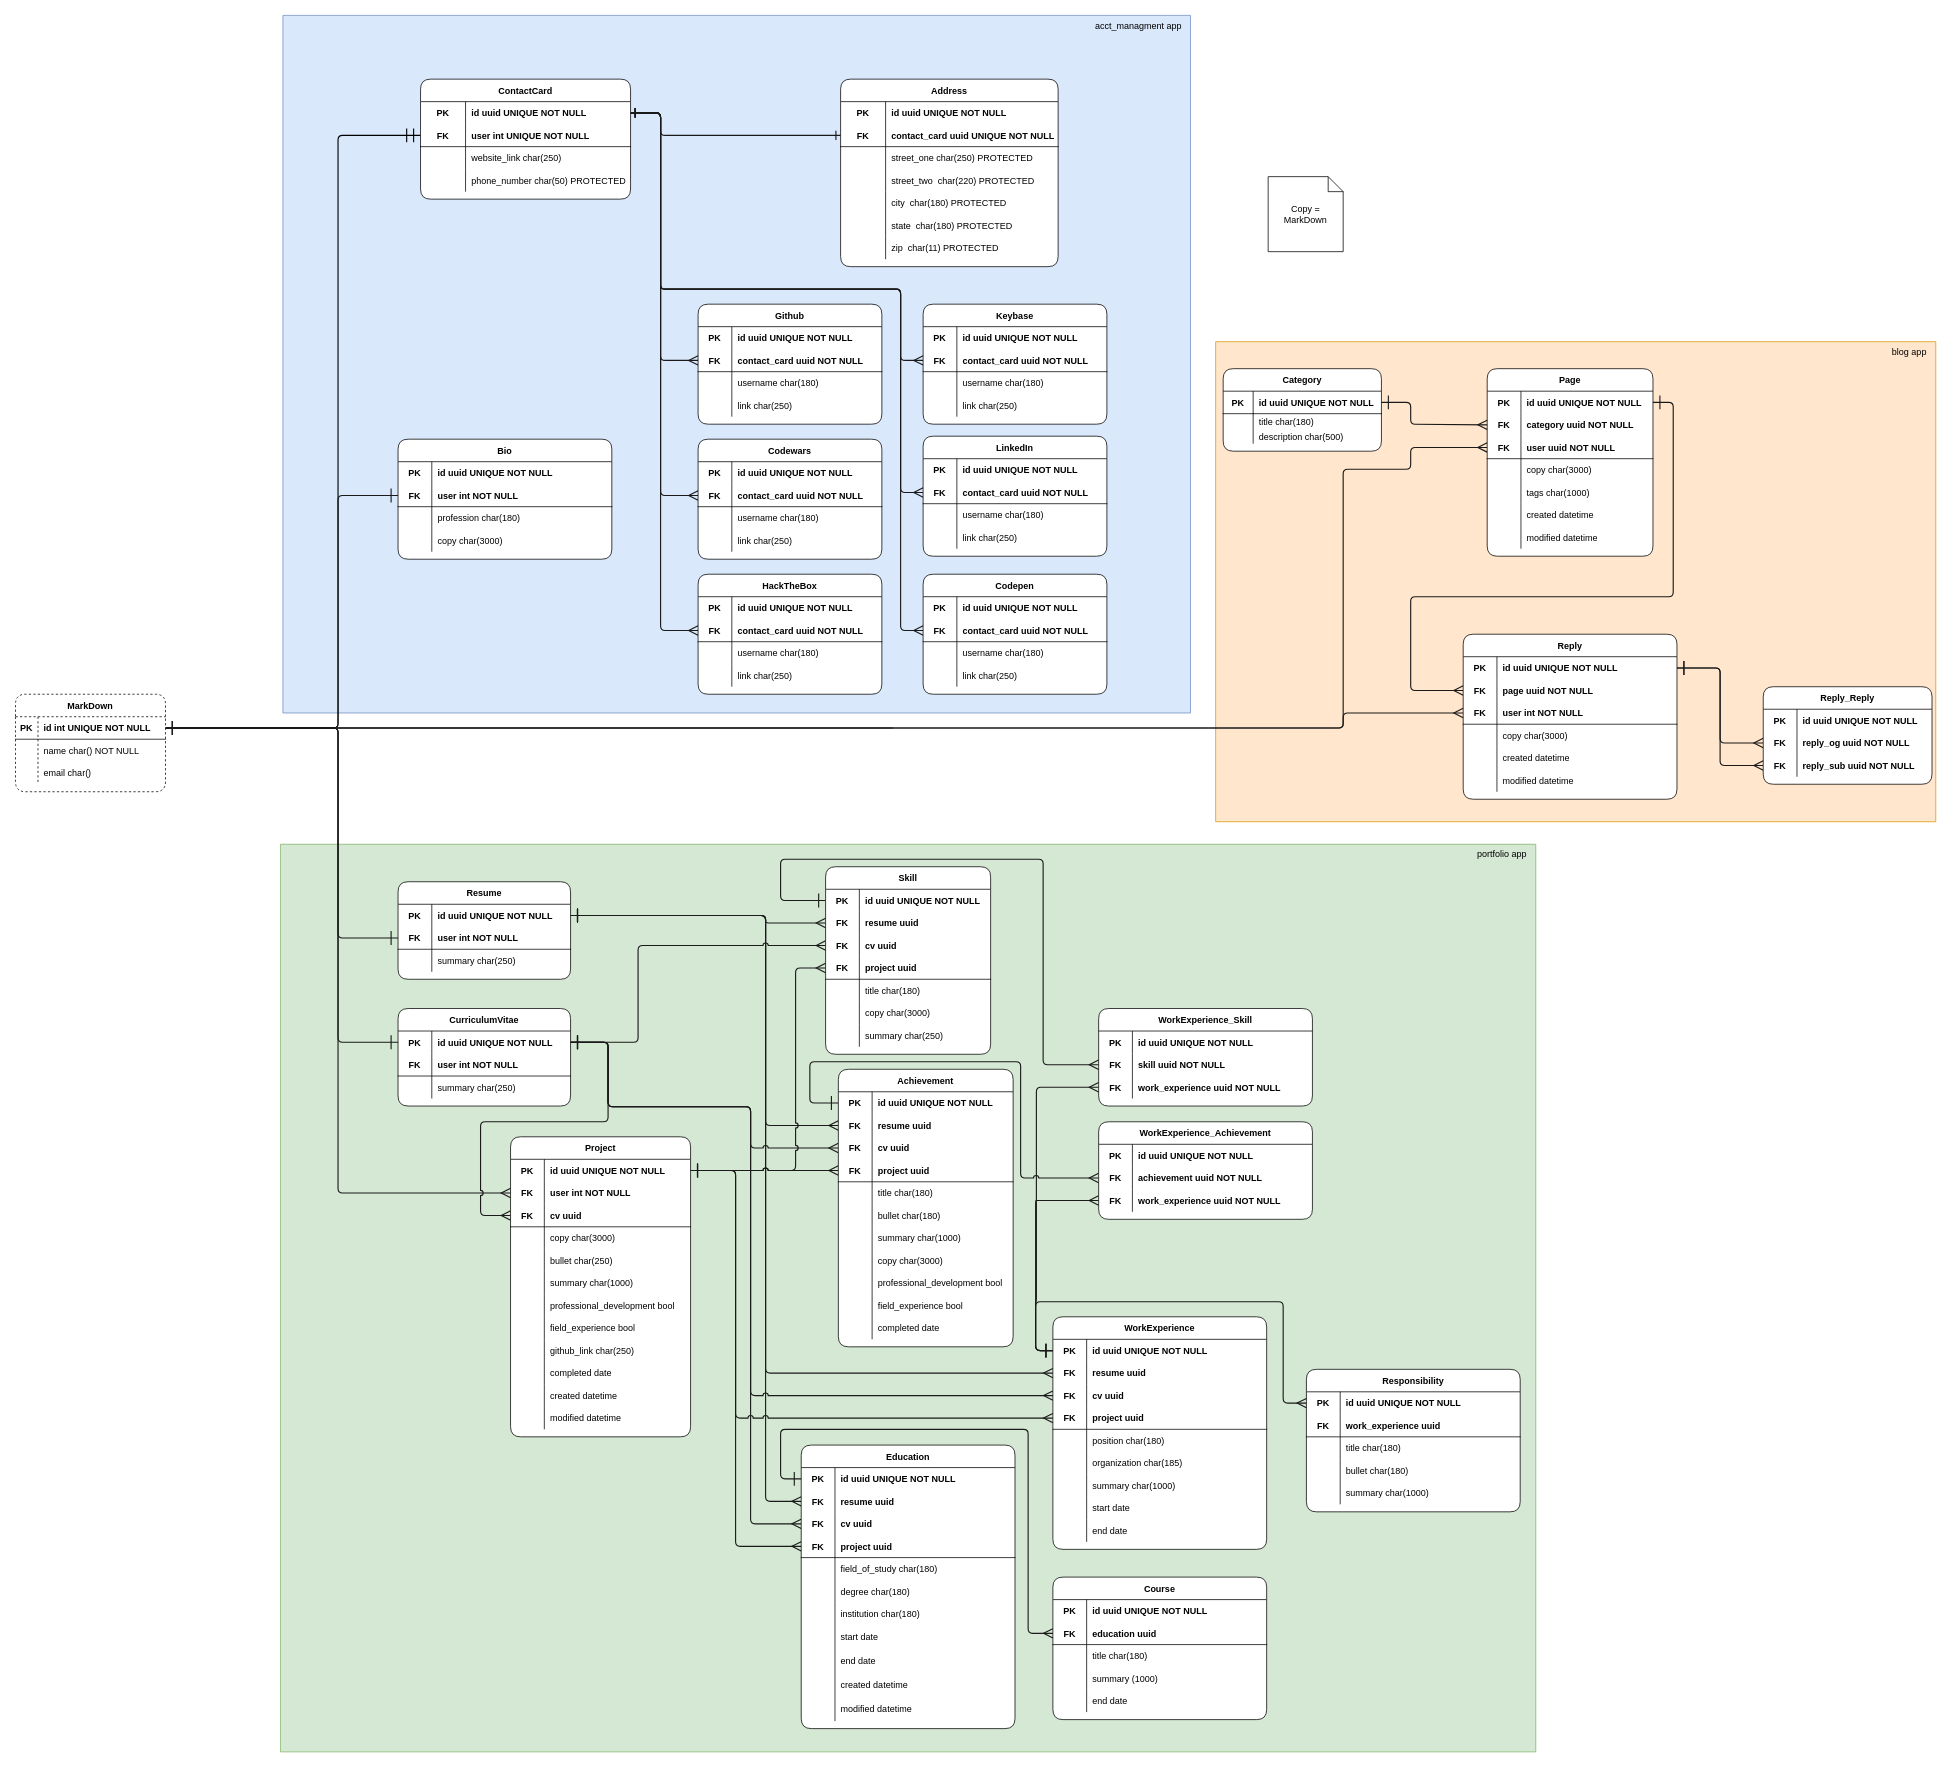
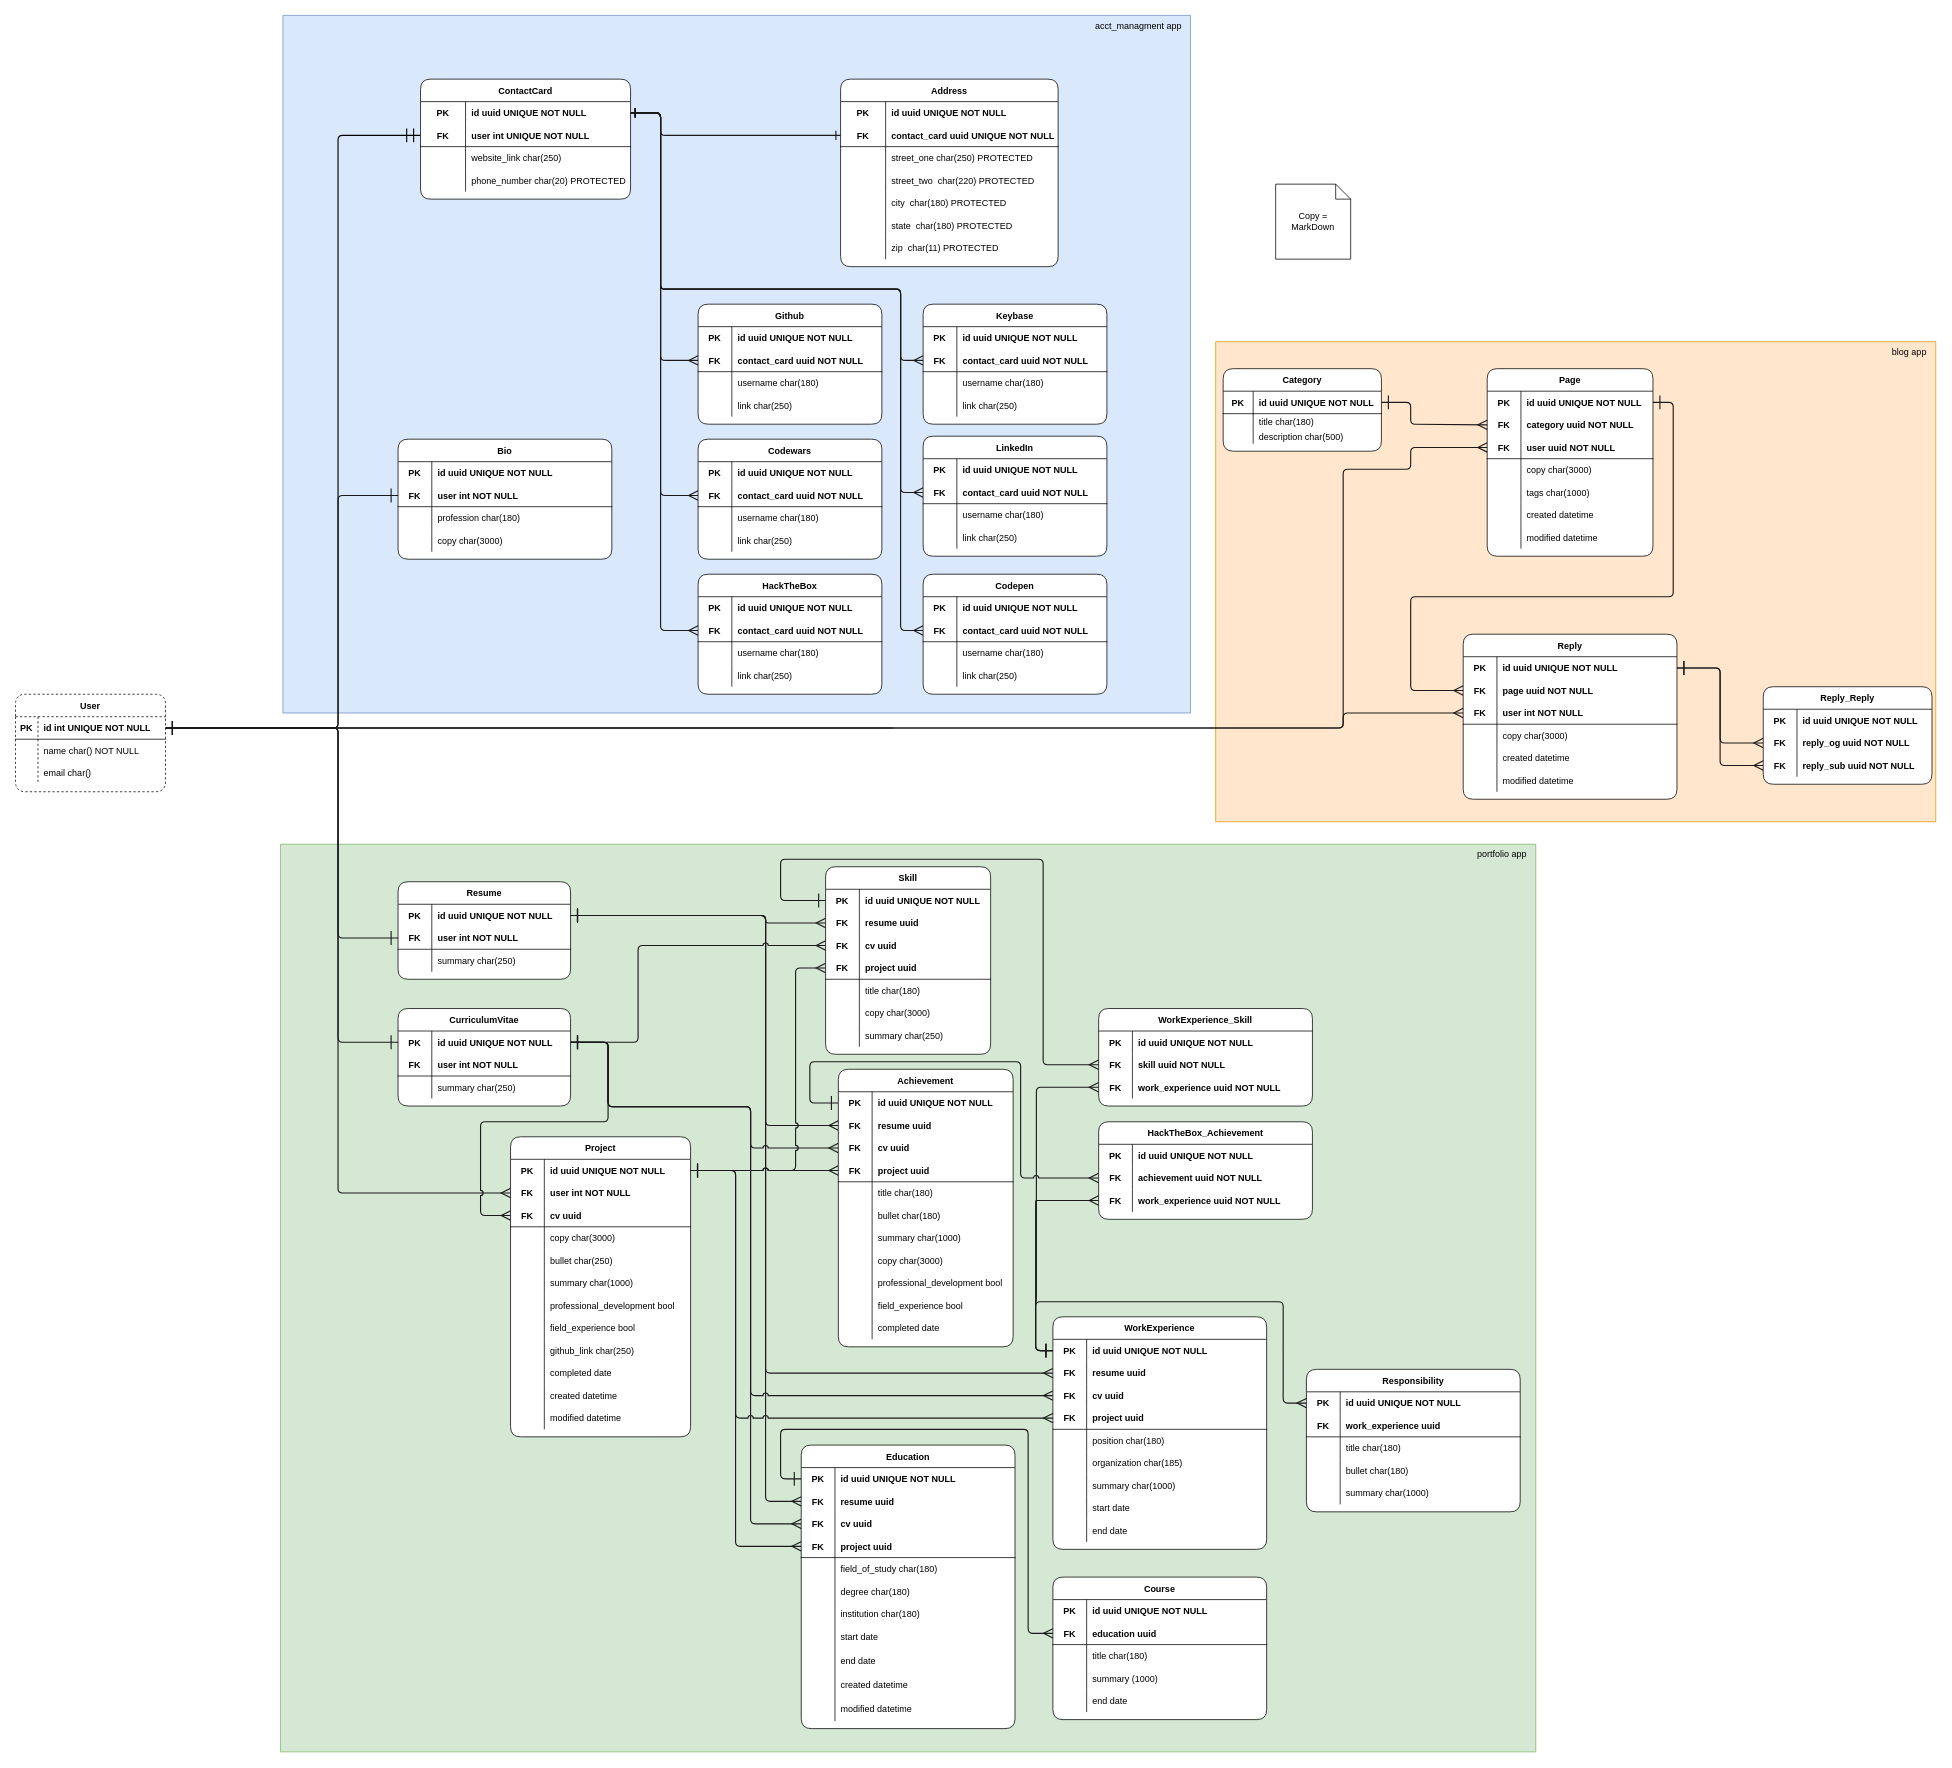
node "phone_number char(50) PROTECTED": label "phone_number char(50) PROTECTED" -> "phone_number char(20) PROTECTED"
node "Copy = MarkDown": moved (1305, 214) -> (1313, 222)
node "MarkDown": label "MarkDown" -> "User"
node "WorkExperience_Achievement": label "WorkExperience_Achievement" -> "HackTheBox_Achievement"
